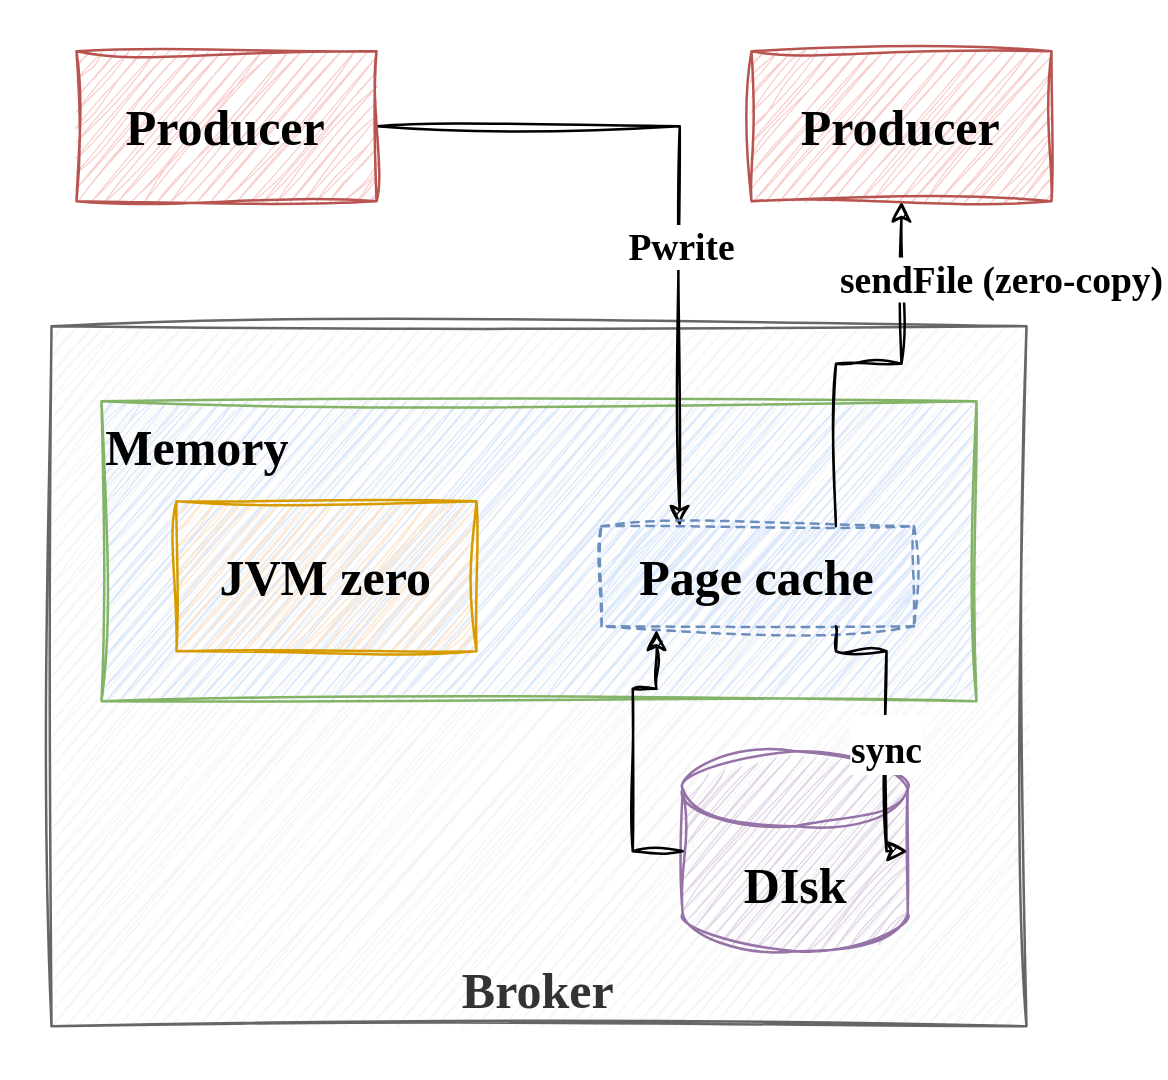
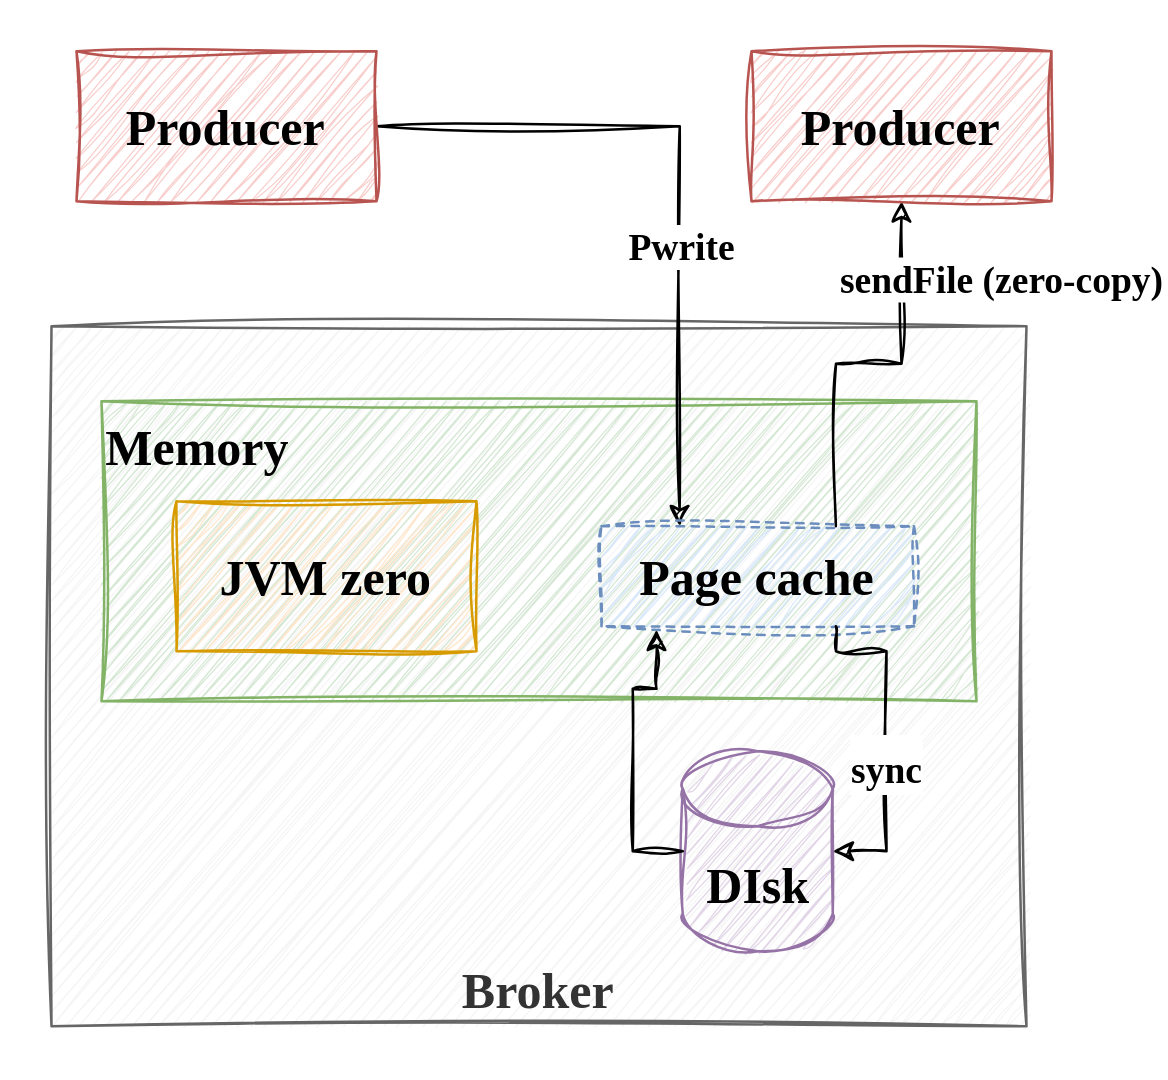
node "Memory": fillcolor #dae8fc -> #d5e8d4
node "DIsk": size 225x200 -> 150x200
